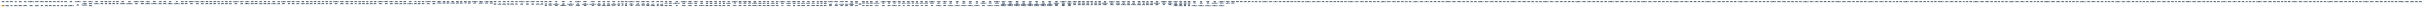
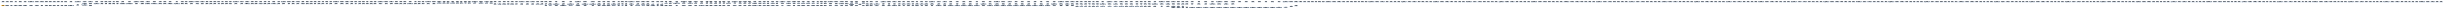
node "0x0047c550 movb $0x6f<UINT8>, -103(%ebp)": added
